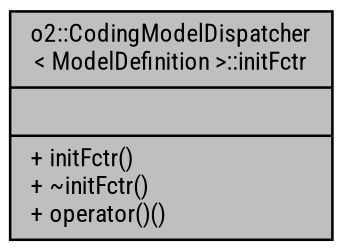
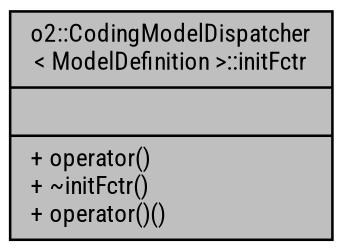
node "o2::CodingModelDispatcher": text "+ initFctr()" -> "+ operator()"
